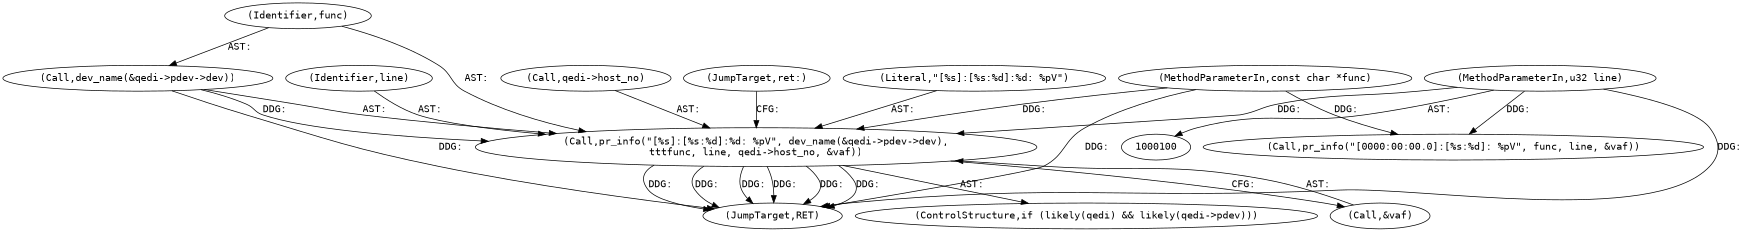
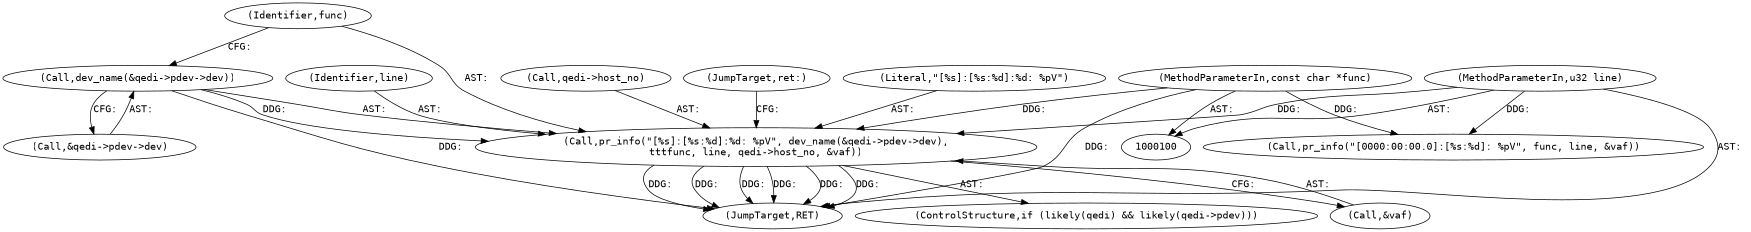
edge "(Identifier,func)" -> "(Call,dev_name(&qedi->pdev->dev))": label "AST: " -> "CFG: "
edge "(MethodParameterIn,const char *func)" -> "1000100": added, label "AST:"
node "(Call,&qedi->pdev->dev)": added
edge "(MethodParameterIn,u32 line)" -> "(JumpTarget,RET)": label "DDG: " -> "AST: "
